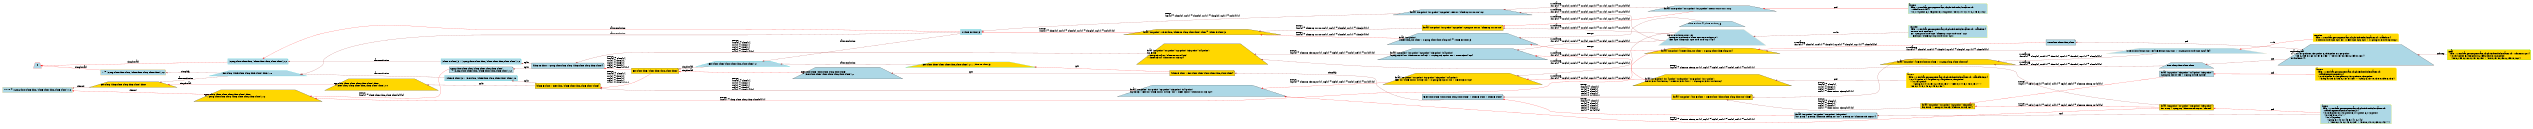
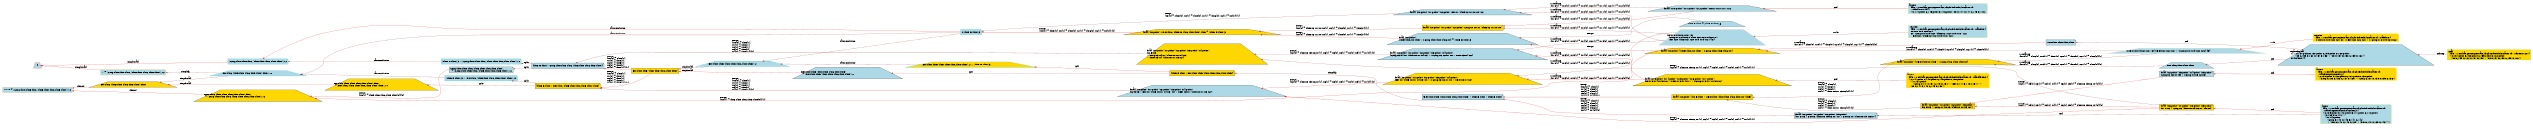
edge "⟦Bet sk_C (sk_E sk_D sk_C sk_B sk_A) sk_D⟧/10" -> "Bet sk_C (sk_E sk_D sk_C sk_B sk_A) sk_D": label "sat_resolution" -> "simpl_trail"
